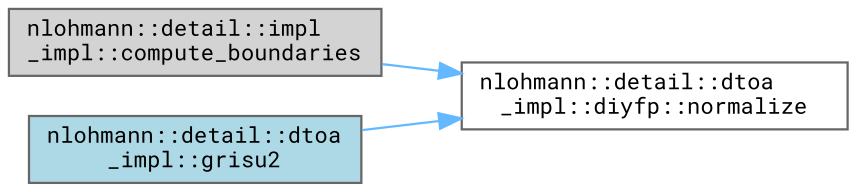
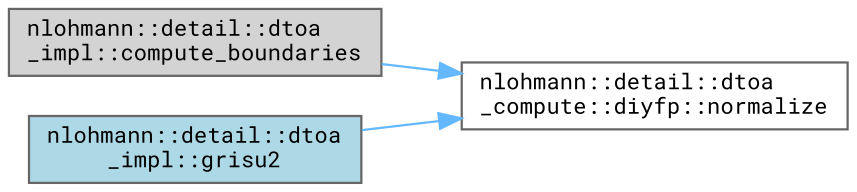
node "nlohmann::detail::impl _impl::compute_boundaries": label "nlohmann::detail::impl _impl::compute_boundaries" -> "nlohmann::detail::dtoa _impl::compute_boundaries"
node "nlohmann::detail::dtoa _impl::diyfp::normalize": label "nlohmann::detail::dtoa _impl::diyfp::normalize" -> "nlohmann::detail::dtoa _compute::diyfp::normalize"
